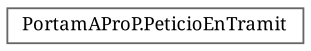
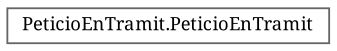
node "PortamAProP.PeticioEnTramit": label "PortamAProP.PeticioEnTramit" -> "PeticioEnTramit.PeticioEnTramit"
